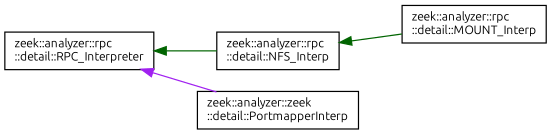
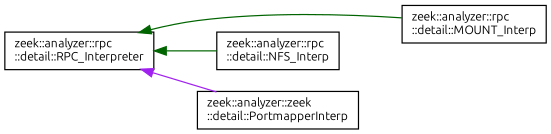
edge "zeek::analyzer::rpc ::detail::MOUNT_Interp" -> "zeek::analyzer::rpc ::detail::NFS_Interp": now "zeek::analyzer::rpc ::detail::MOUNT_Interp" -> "zeek::analyzer::rpc ::detail::RPC_Interpreter"
